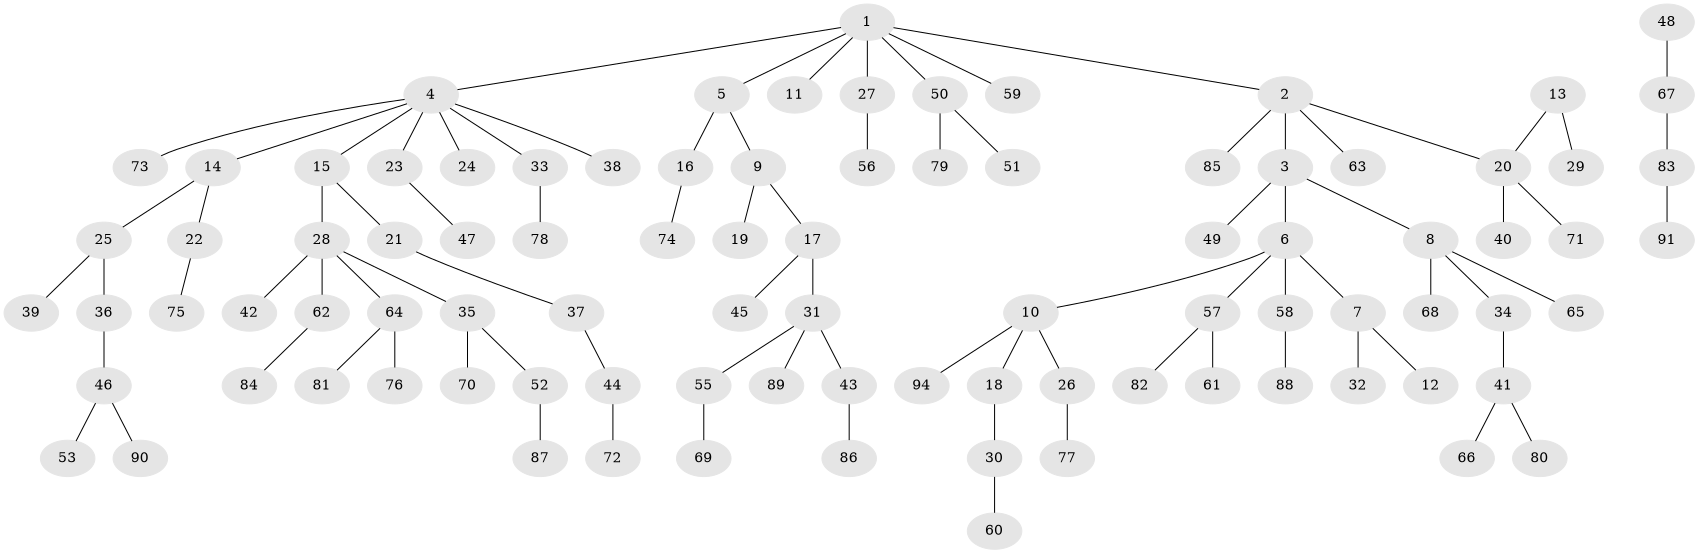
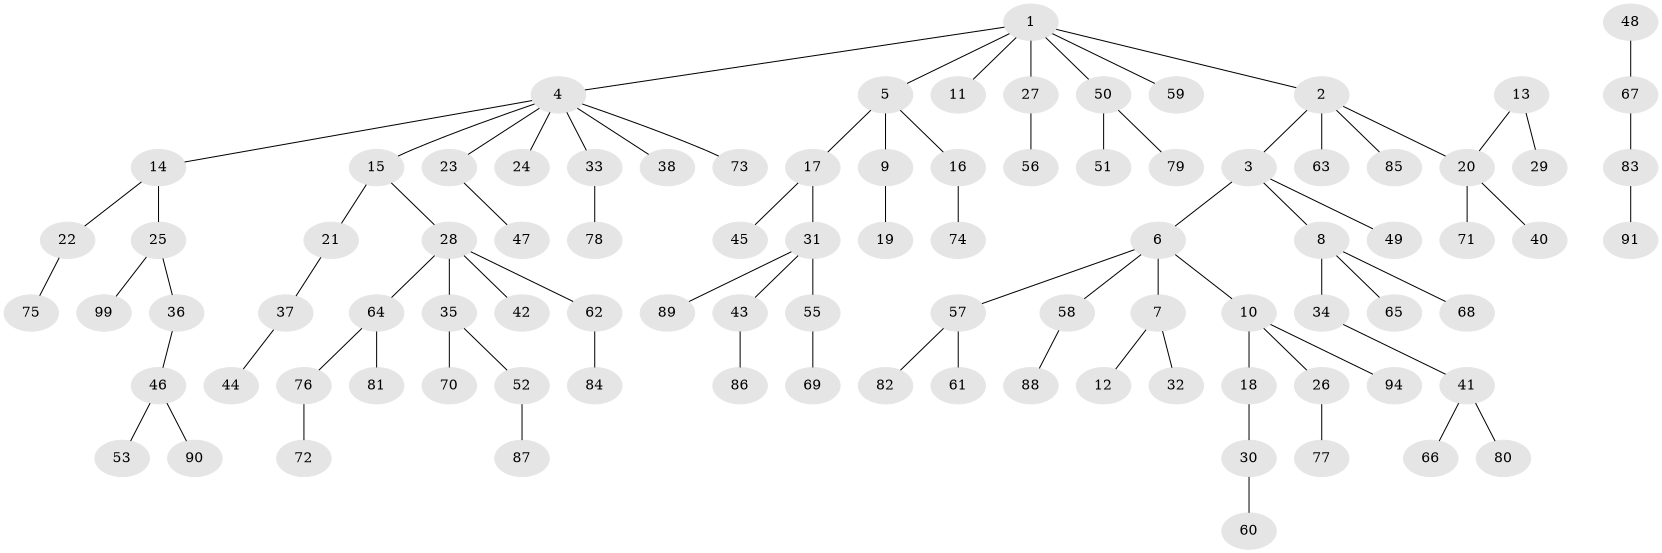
edge "9" -- "17": now "5" -- "17"
node "39": label "39" -> "99"
edge "44" -- "72": now "76" -- "72"
